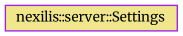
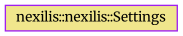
node "nexilis::server::Settings": label "nexilis::server::Settings" -> "nexilis::nexilis::Settings"
